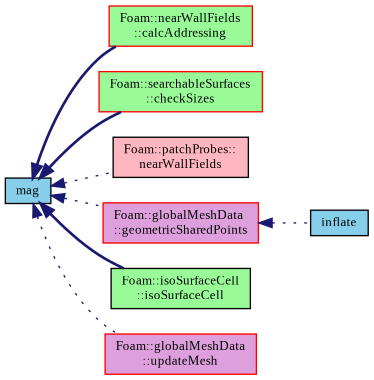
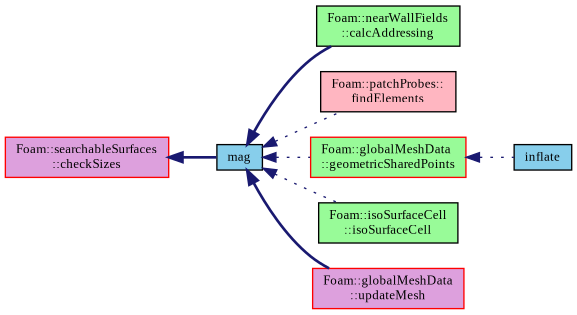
node "Foam::nearWallFields ::calcAddressing": color red -> black
node "Foam::searchableSurfaces ::checkSizes": fillcolor palegreen -> plum
edge "Foam::searchableSurfaces ::checkSizes" -> "mag": reversed
node "Foam::patchProbes:: nearWallFields": label "Foam::patchProbes:: nearWallFields" -> "Foam::patchProbes:: findElements"
node "Foam::globalMeshData ::geometricSharedPoints": fillcolor plum -> palegreen
edge "Foam::isoSurfaceCell ::isoSurfaceCell" -> "mag": style bold -> dotted
edge "Foam::globalMeshData ::updateMesh" -> "mag": style dotted -> bold
